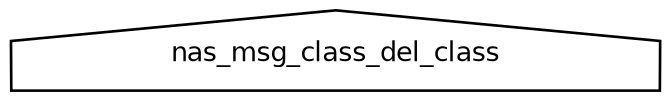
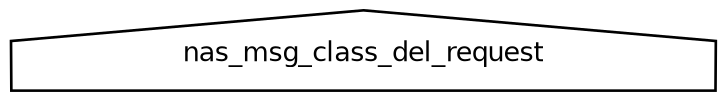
node "nas_msg_class_del_class": label "nas_msg_class_del_class" -> "nas_msg_class_del_request"
